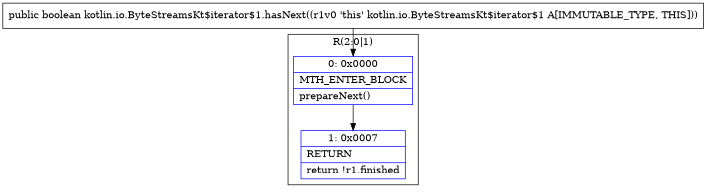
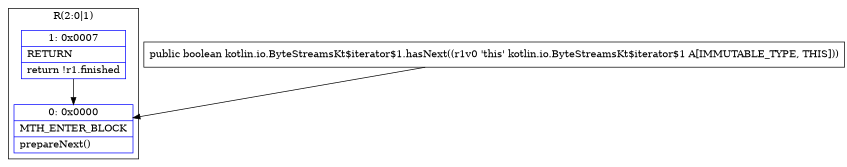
edge "0: 0x0000" -> "1: 0x0007": reversed
